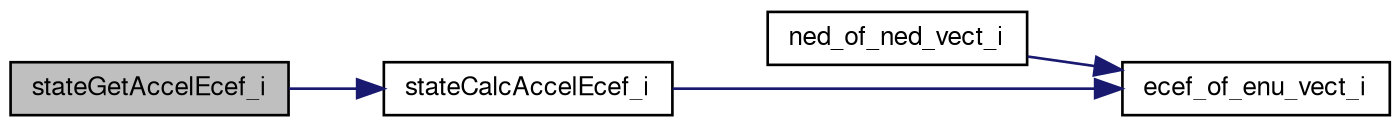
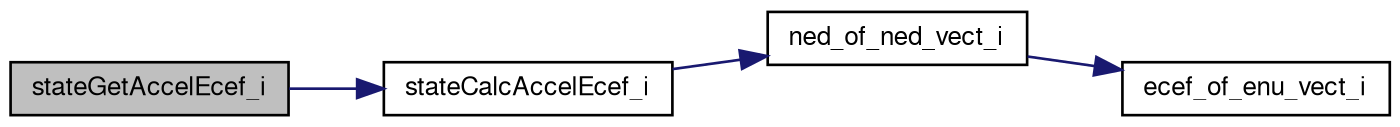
edge "stateCalcAccelEcef_i" -> "ecef_of_enu_vect_i": now "stateCalcAccelEcef_i" -> "ned_of_ned_vect_i"
